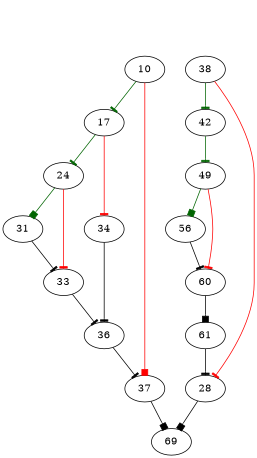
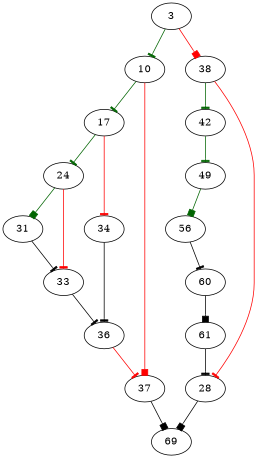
node "3": added
edge "49" -> "60": removed
edge "36" -> "37": color black -> red
